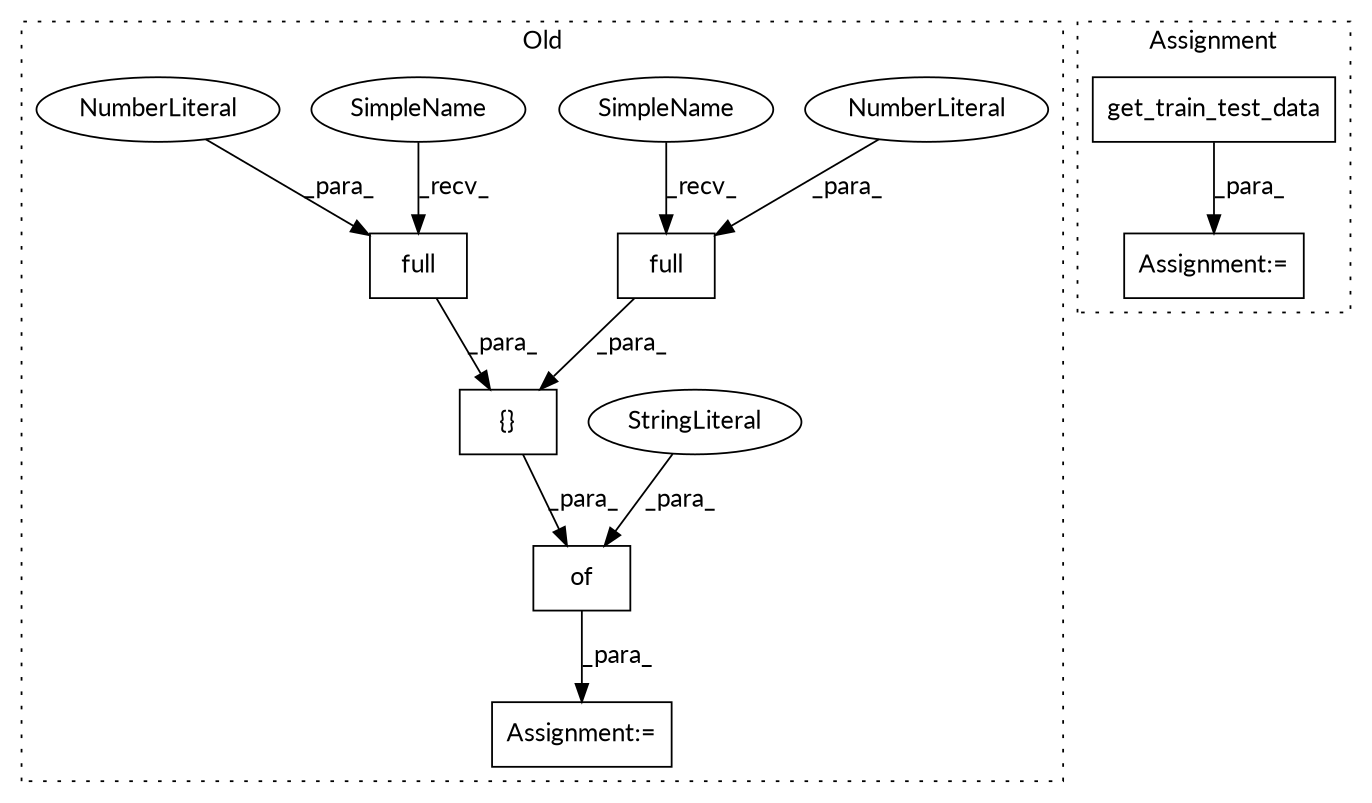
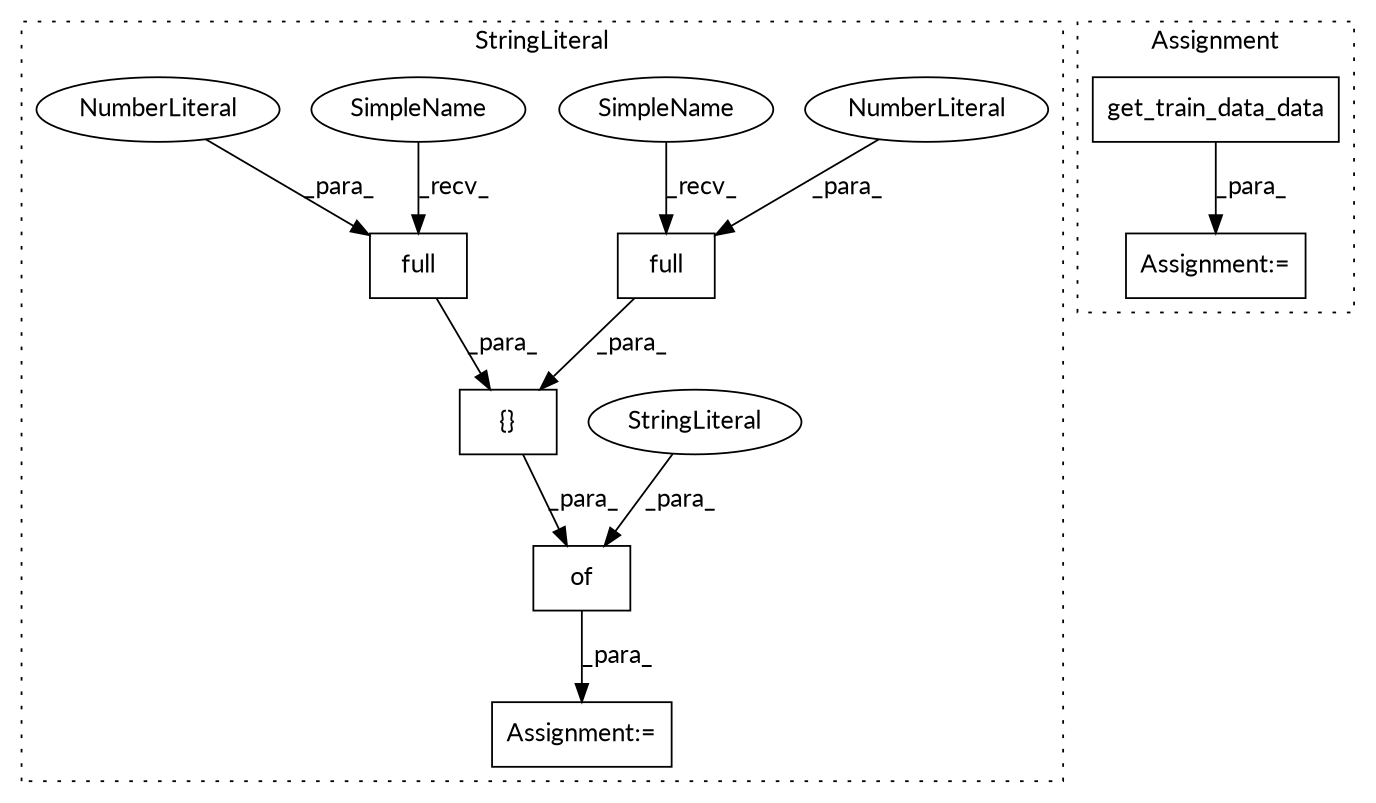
cluster "Old": label "Old" -> "StringLiteral"
node "get_train_test_data": label "get_train_test_data" -> "get_train_data_data"
